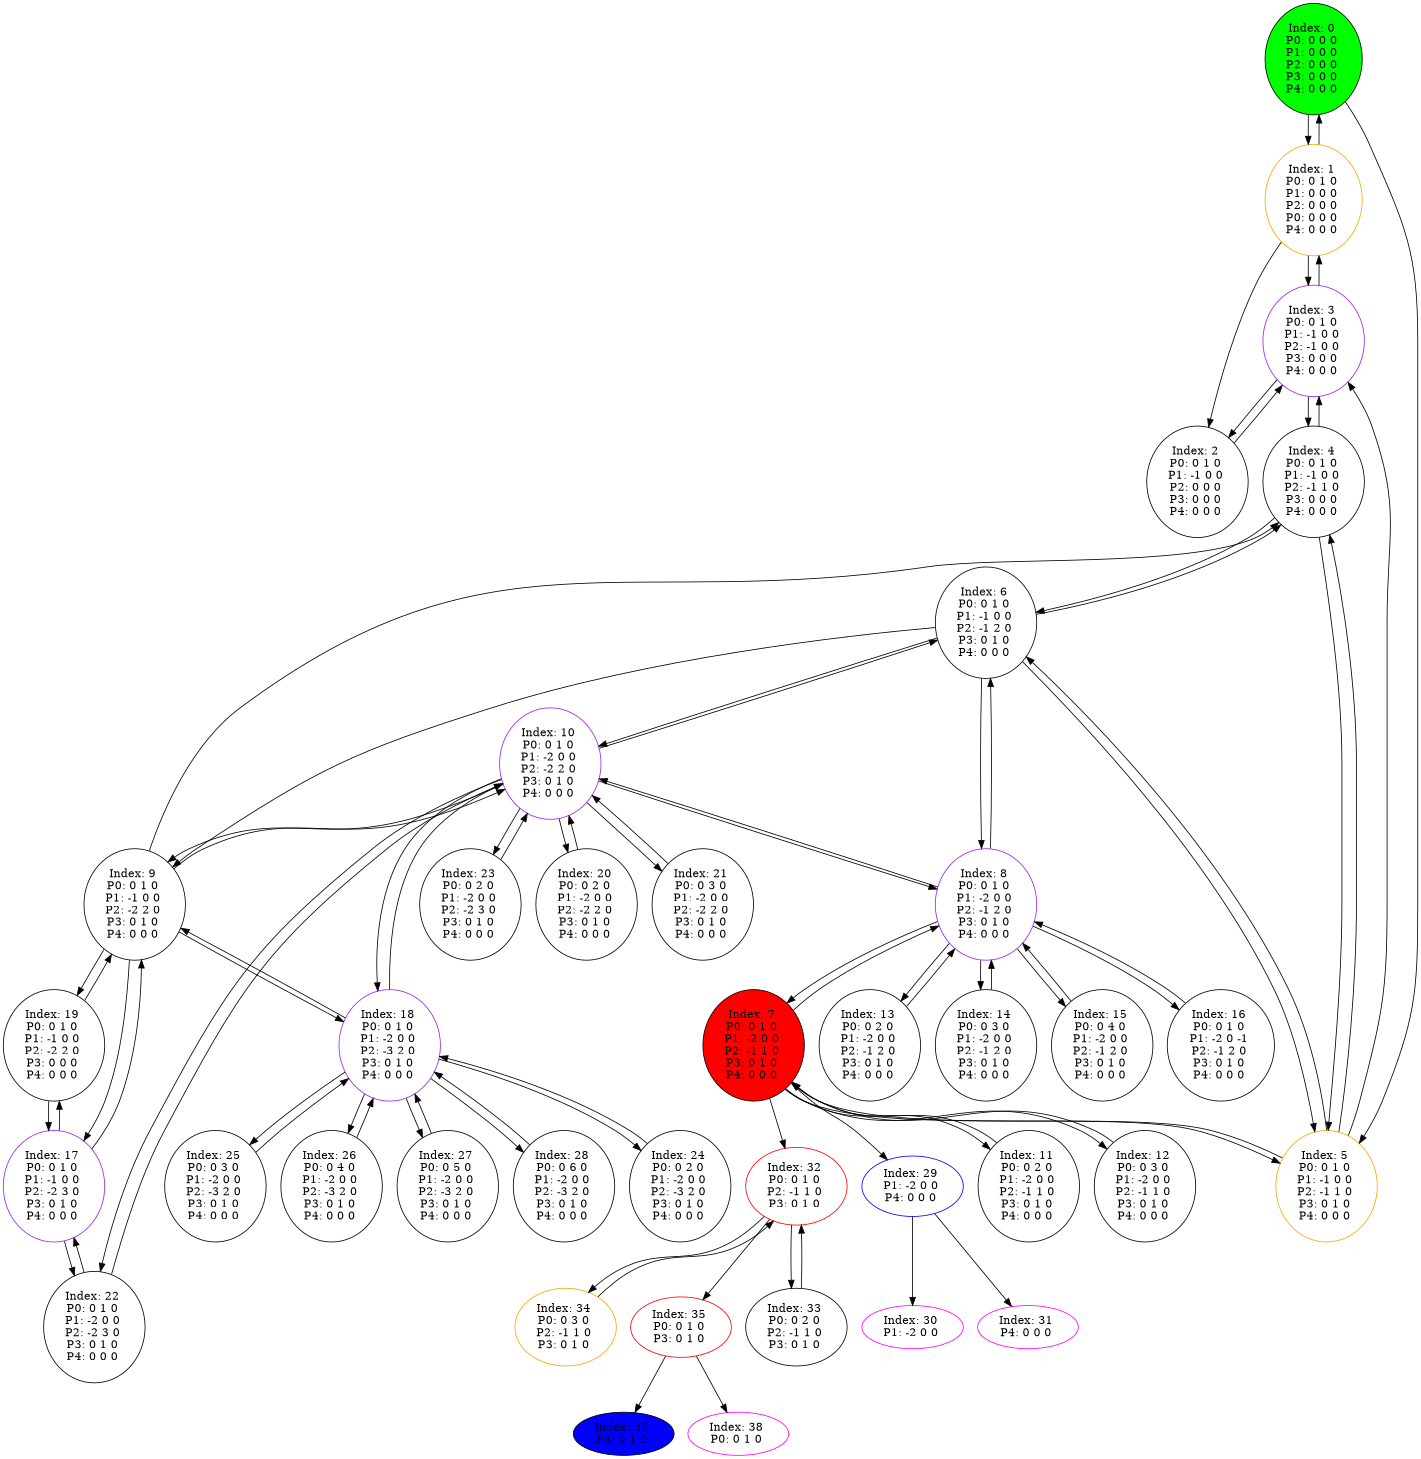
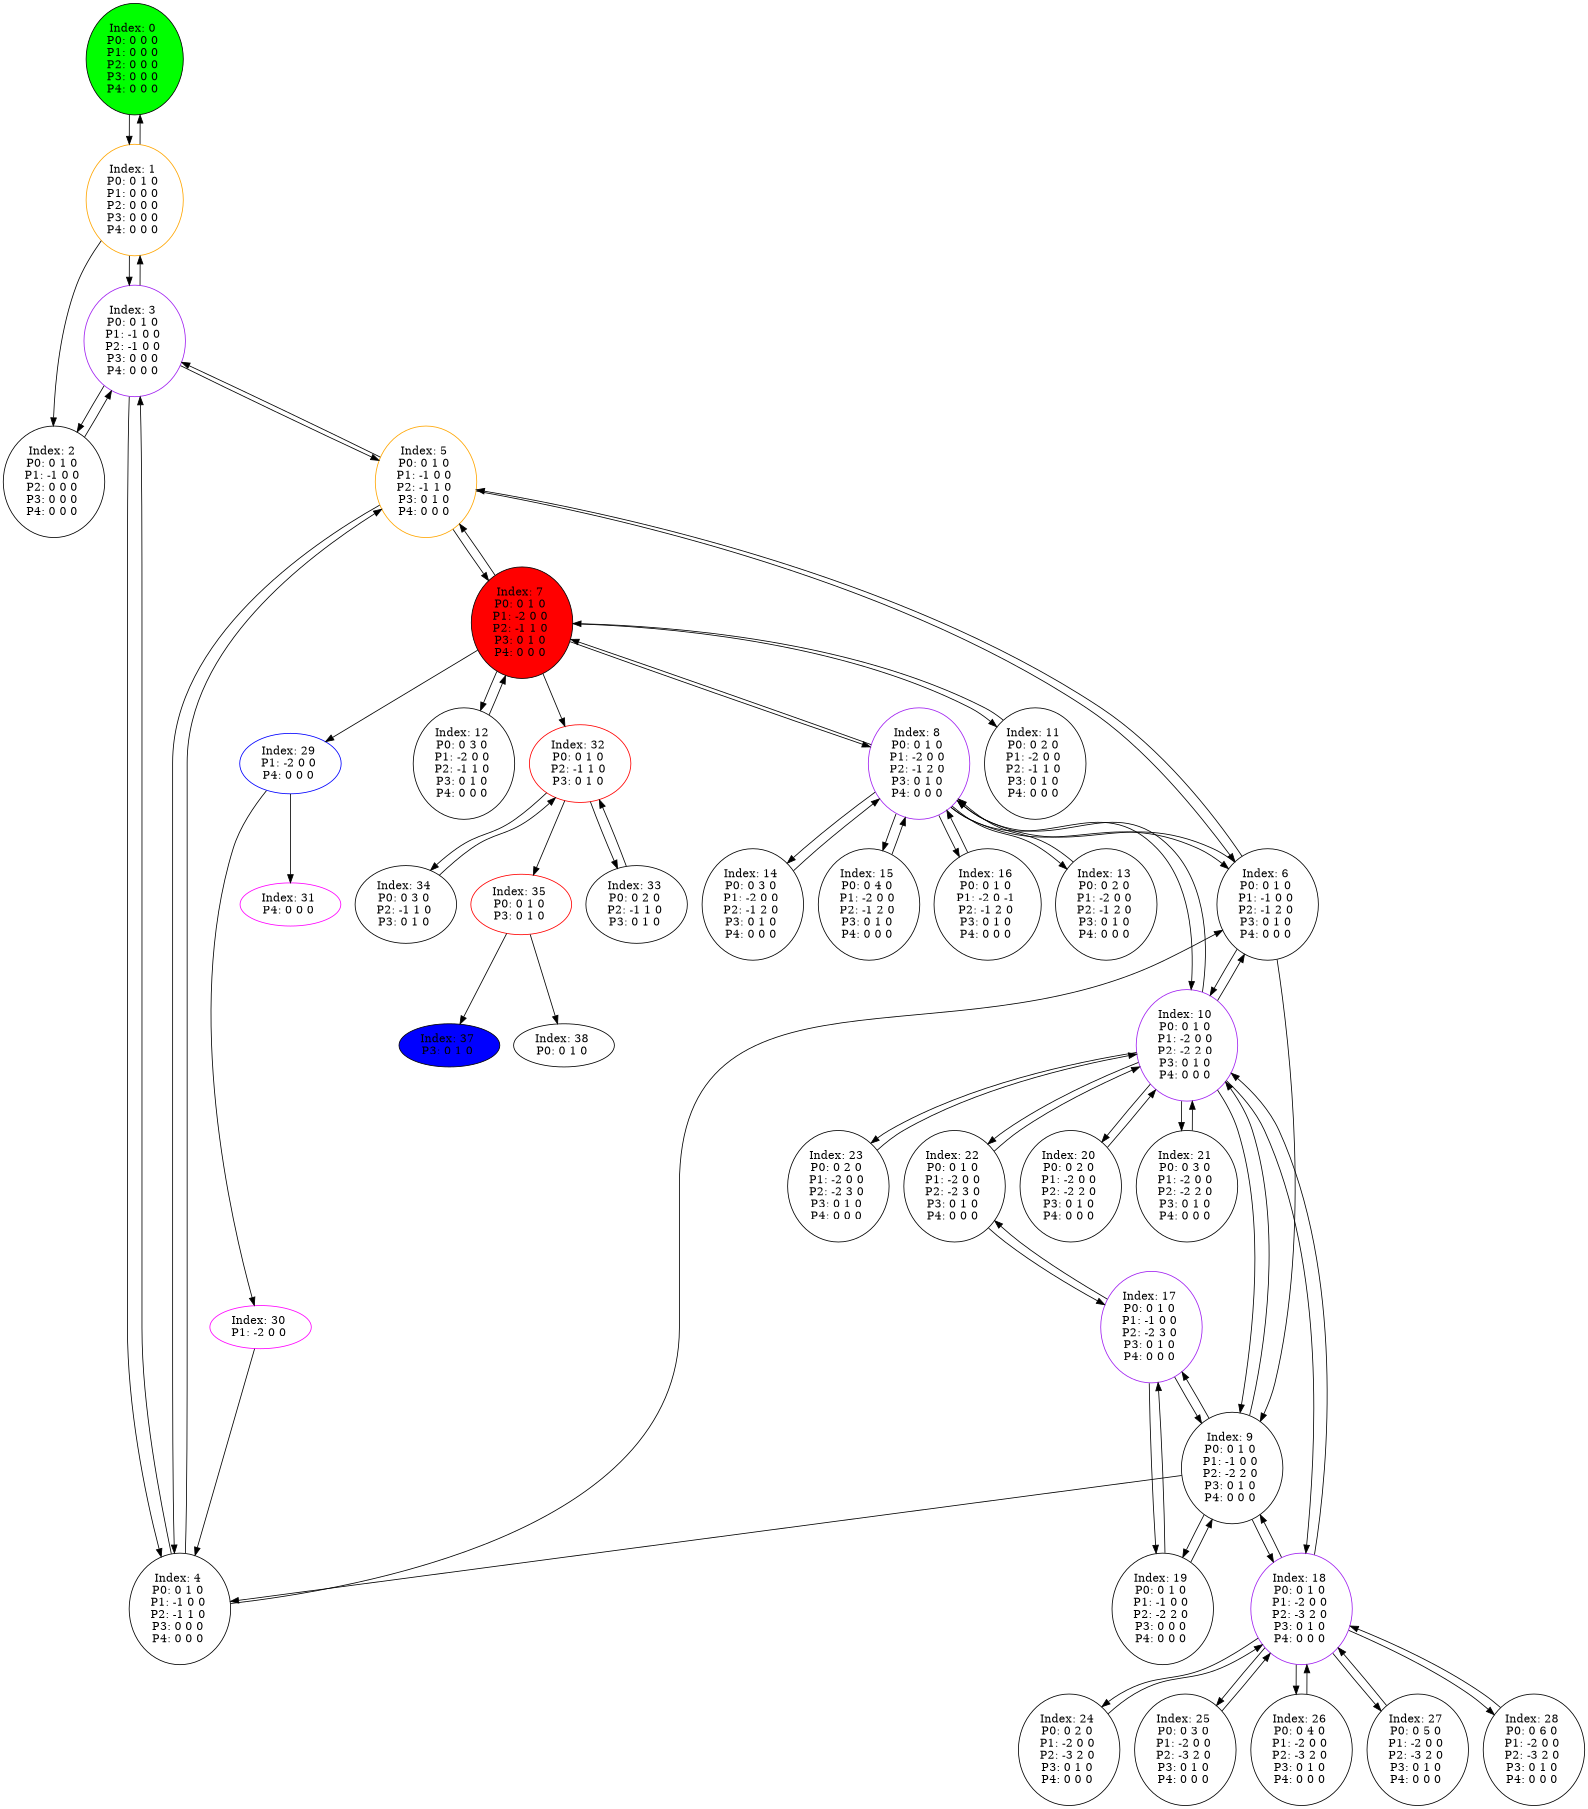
node "Index: 1 P0: 0 1 0 P1: 0 0 0 P2: 0 0 0 P0: 0 0 0 P4: 0 0 0": label "Index: 1 P0: 0 1 0 P1: 0 0 0 P2: 0 0 0 P0: 0 0 0 P4: 0 0 0" -> "Index: 1 P0: 0 1 0 P1: 0 0 0 P2: 0 0 0 P3: 0 0 0 P4: 0 0 0"
edge "Index: 6 P0: 0 1 0 P1: -1 0 0 P2: -1 2 0 P3: 0 1 0 P4: 0 0 0" -> "Index: 4 P0: 0 1 0 P1: -1 0 0 P2: -1 1 0 P3: 0 0 0 P4: 0 0 0": now "Index: 30 P1: -2 0 0" -> "Index: 4 P0: 0 1 0 P1: -1 0 0 P2: -1 1 0 P3: 0 0 0 P4: 0 0 0"
edge "Index: 0 P0: 0 0 0 P1: 0 0 0 P2: 0 0 0 P3: 0 0 0 P4: 0 0 0" -> "Index: 5 P0: 0 1 0 P1: -1 0 0 P2: -1 1 0 P3: 0 1 0 P4: 0 0 0": now "Index: 3 P0: 0 1 0 P1: -1 0 0 P2: -1 0 0 P3: 0 0 0 P4: 0 0 0" -> "Index: 5 P0: 0 1 0 P1: -1 0 0 P2: -1 1 0 P3: 0 1 0 P4: 0 0 0"
node "Index: 34 P0: 0 3 0 P2: -1 1 0 P3: 0 1 0": color orange -> black
node "Index: 38 P0: 0 1 0": color fuchsia -> black
